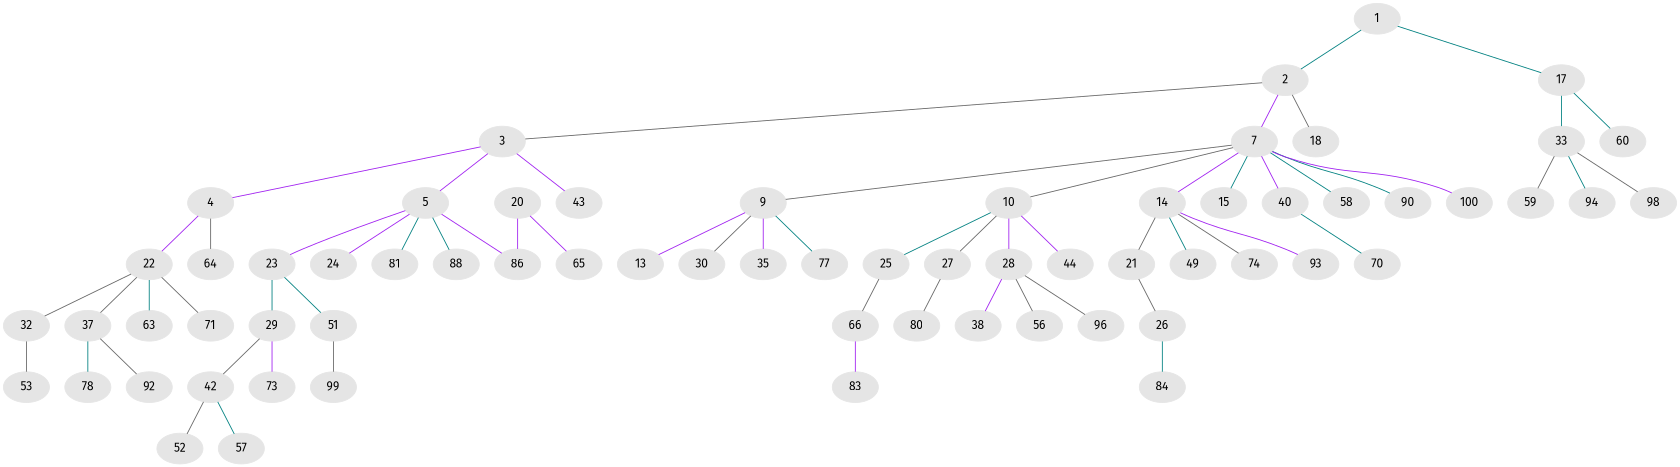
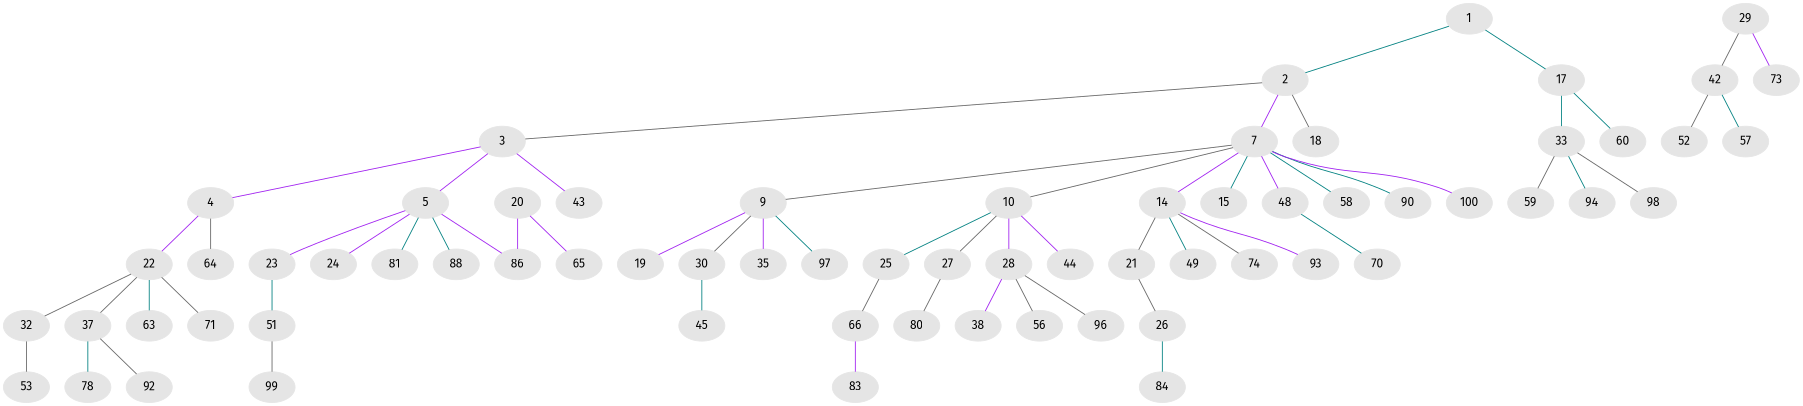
node "40": label "40" -> "48"
node "13": label "13" -> "19"
node "77": label "77" -> "97"
edge "23" -- "29": removed
node "45": added
